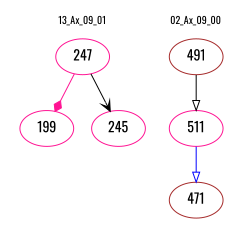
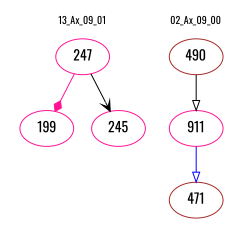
node "491": label "491" -> "490"
node "511": label "511" -> "911"
